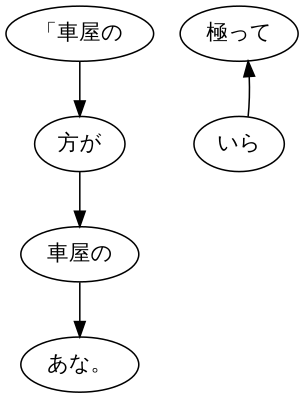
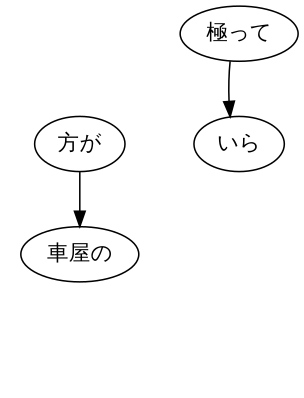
node "「車屋の": removed
edge "いら" -> "極って": reversed
node "あな。": removed
